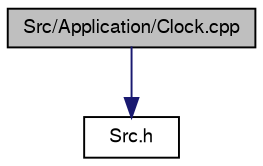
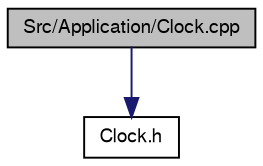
node "Src.h": label "Src.h" -> "Clock.h"
